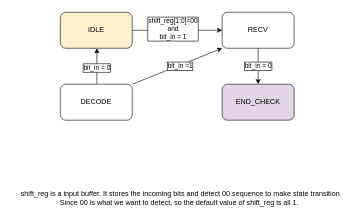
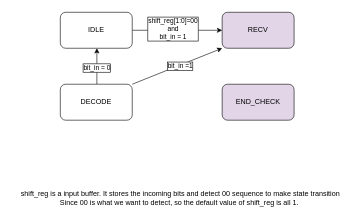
node "IDLE": fillcolor #fff2cc -> #ffffff
node "RECV": fillcolor #ffffff -> #e1d5e7
edge "RECV" -> "END_CHECK": removed, label "bit_in = 0"
